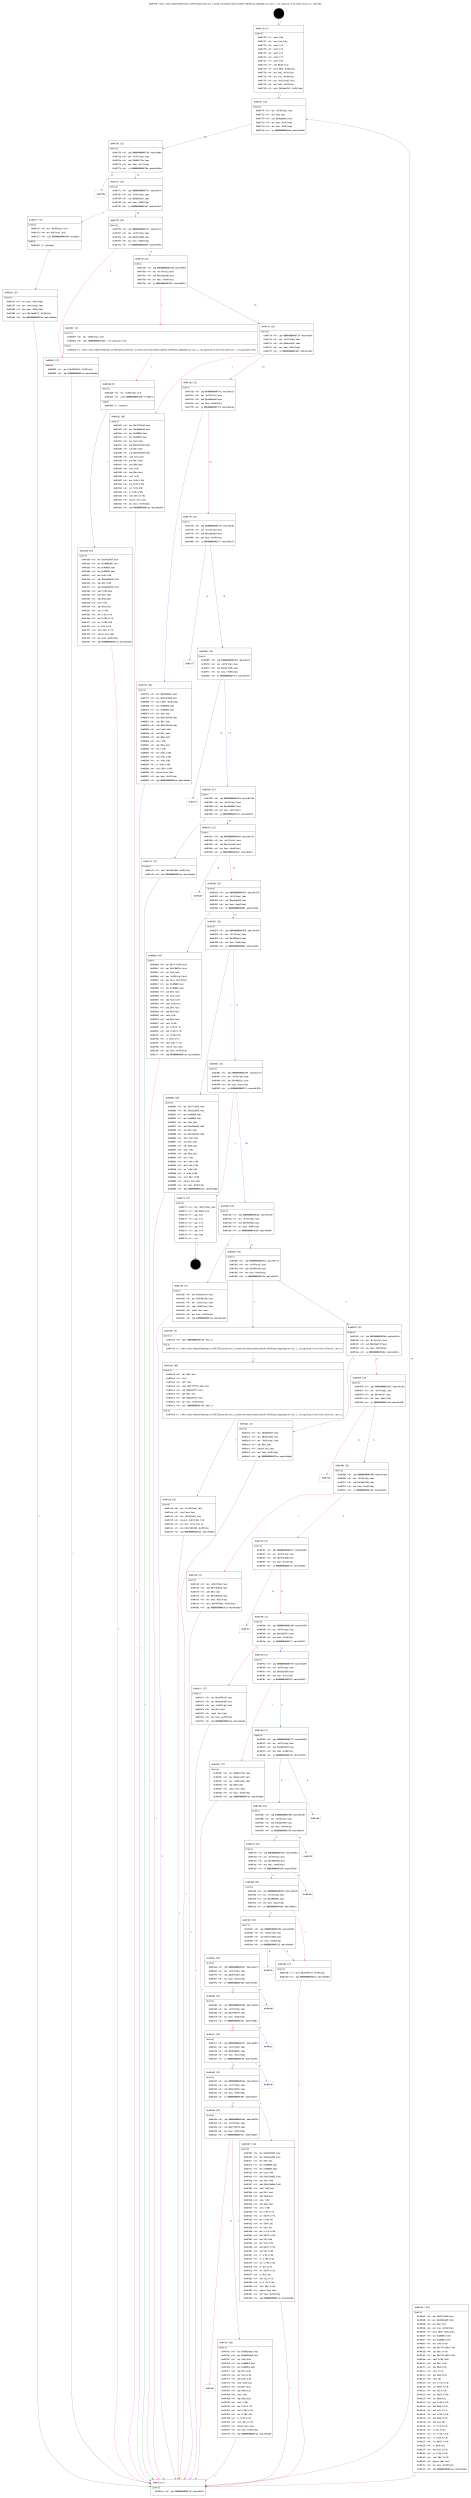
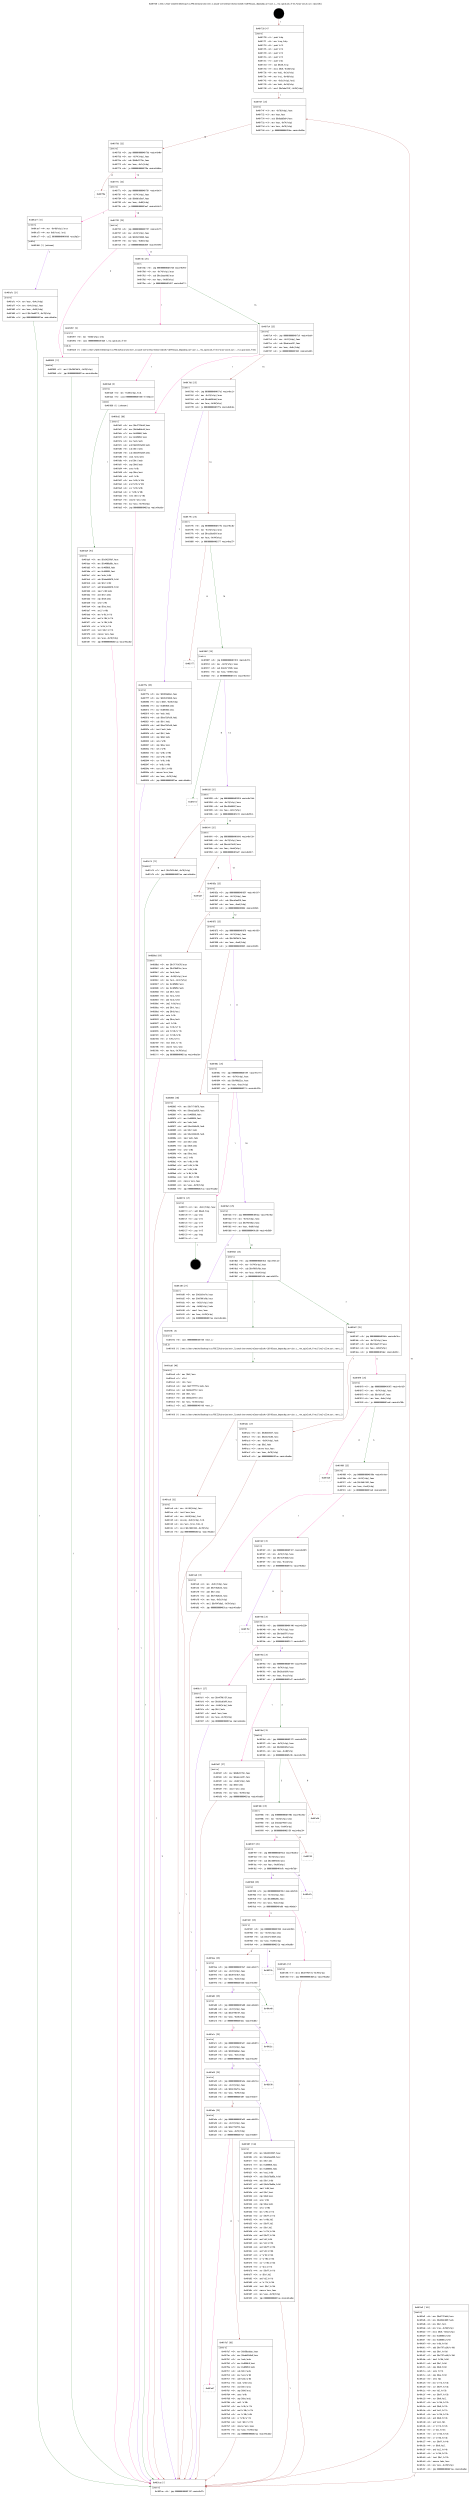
edge "0x4019d1 [25]" -> "0x401e06 [12]": now "0x4019d1 [25]" -> "0x4019ea [25]"
